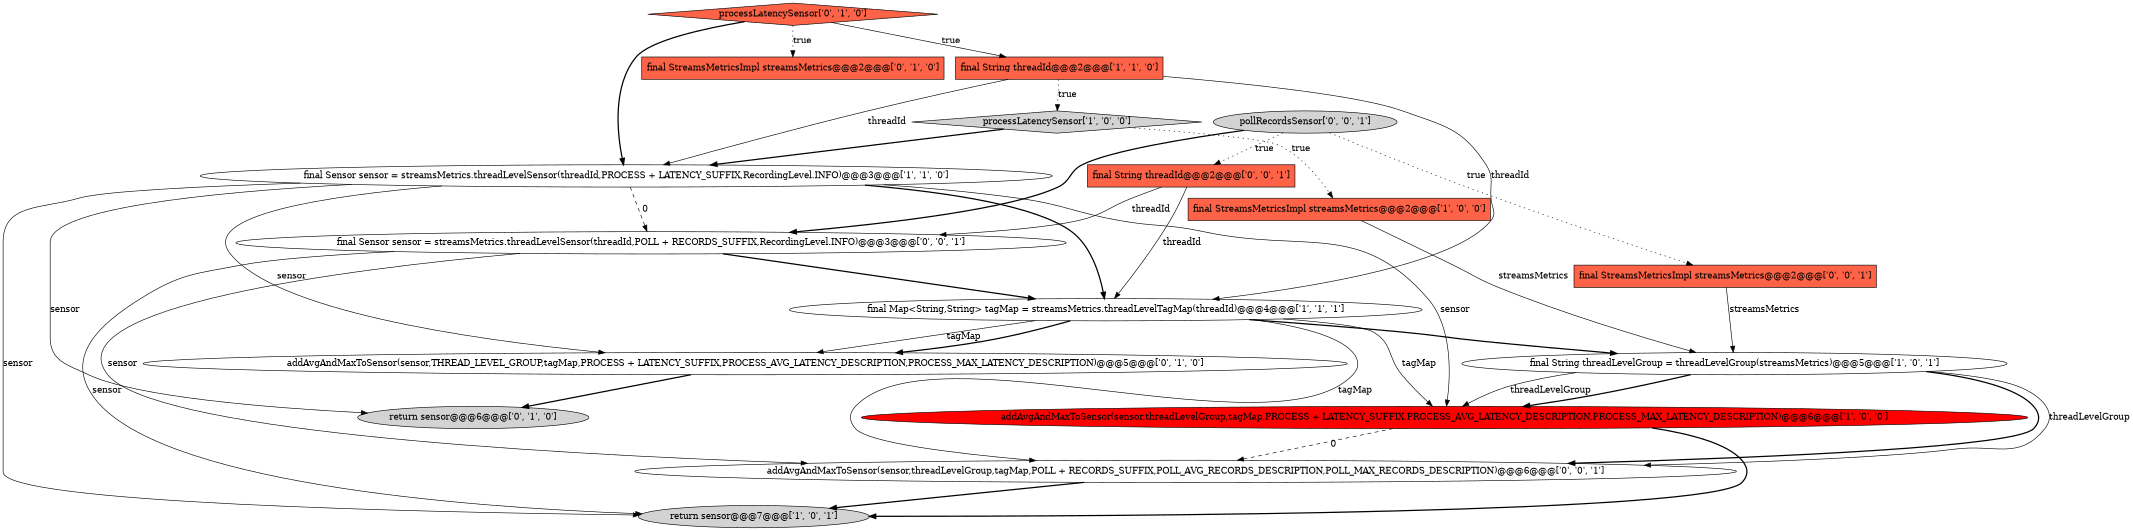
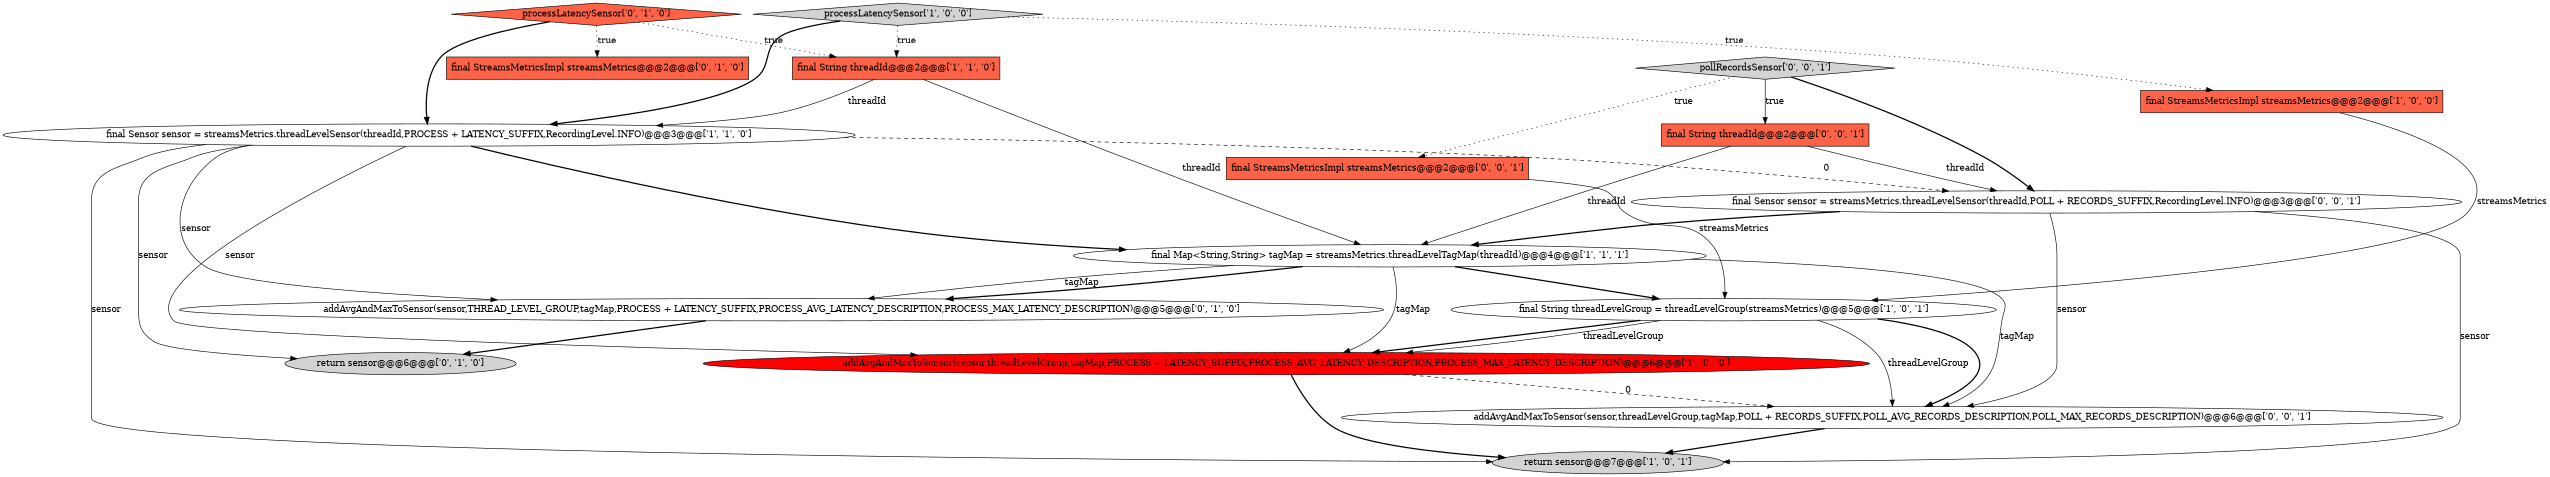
edge "processLatencySensor['0', '1', '0']" -> "final String threadId@@@2@@@['1', '1', '0']": style solid -> dotted
edge "final String threadId@@@2@@@['1', '1', '0']" -> "processLatencySensor['1', '0', '0']": reversed
node "pollRecordsSensor['0', '0', '1']": shape ellipse -> diamond
edge "pollRecordsSensor['0', '0', '1']" -> "final String threadId@@@2@@@['0', '0', '1']": style dotted -> solid
